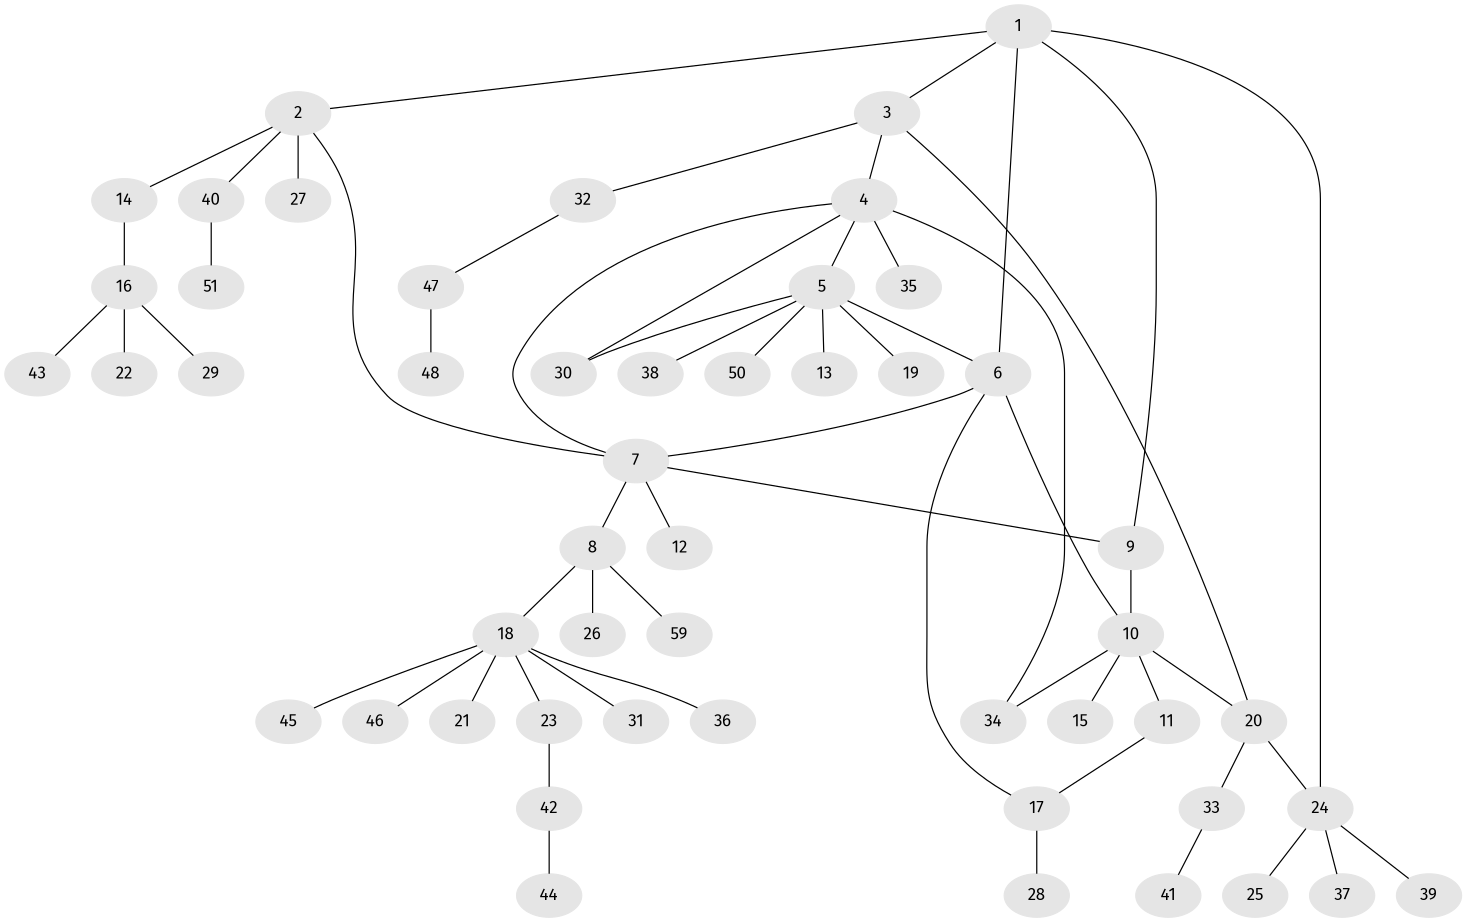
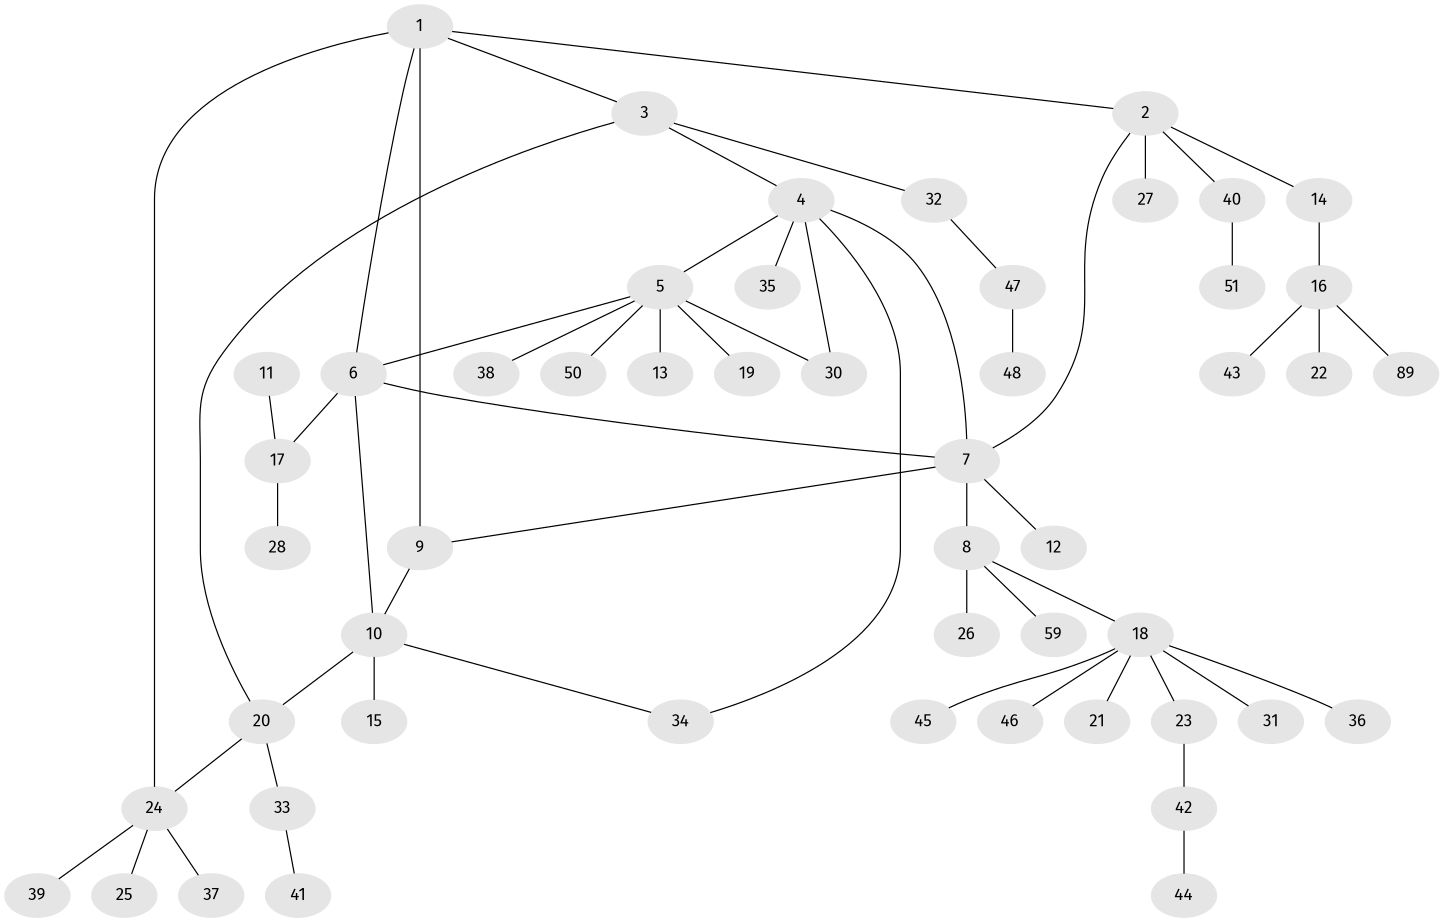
node "29": label "29" -> "89"
edge "10" -- "11": removed
